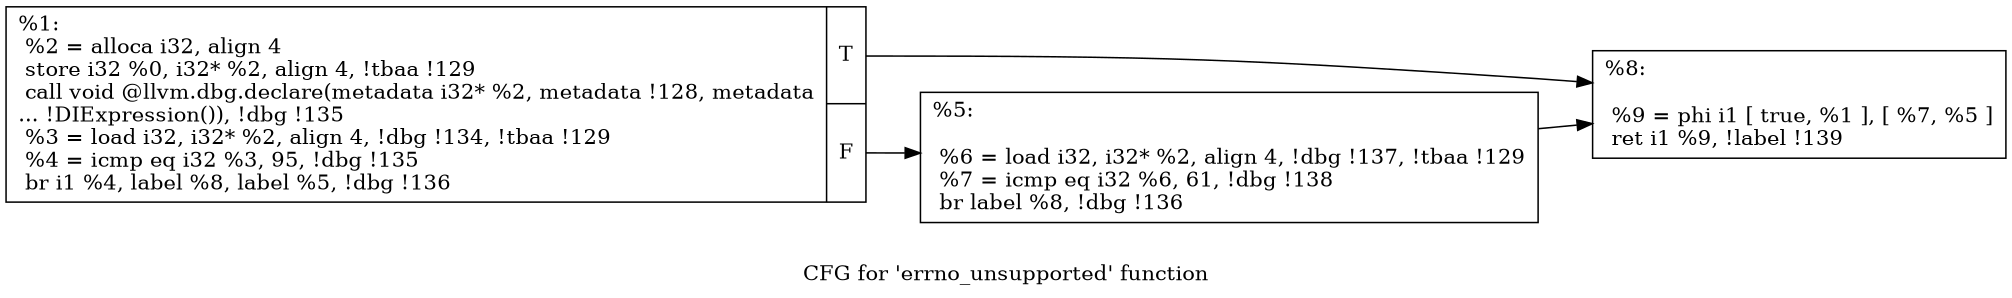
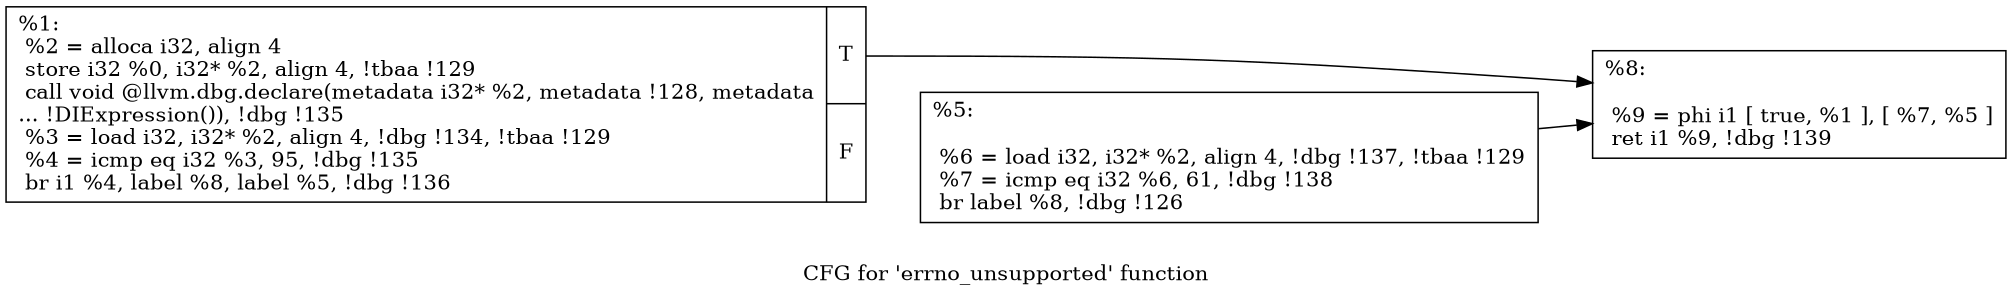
node "%8:": text "ret i1 %9, !label !139" -> "ret i1 %9, !dbg !139"
edge "%1:" -> "%5:": removed
node "%5:": text "br label %8, !dbg !136" -> "br label %8, !dbg !126"
